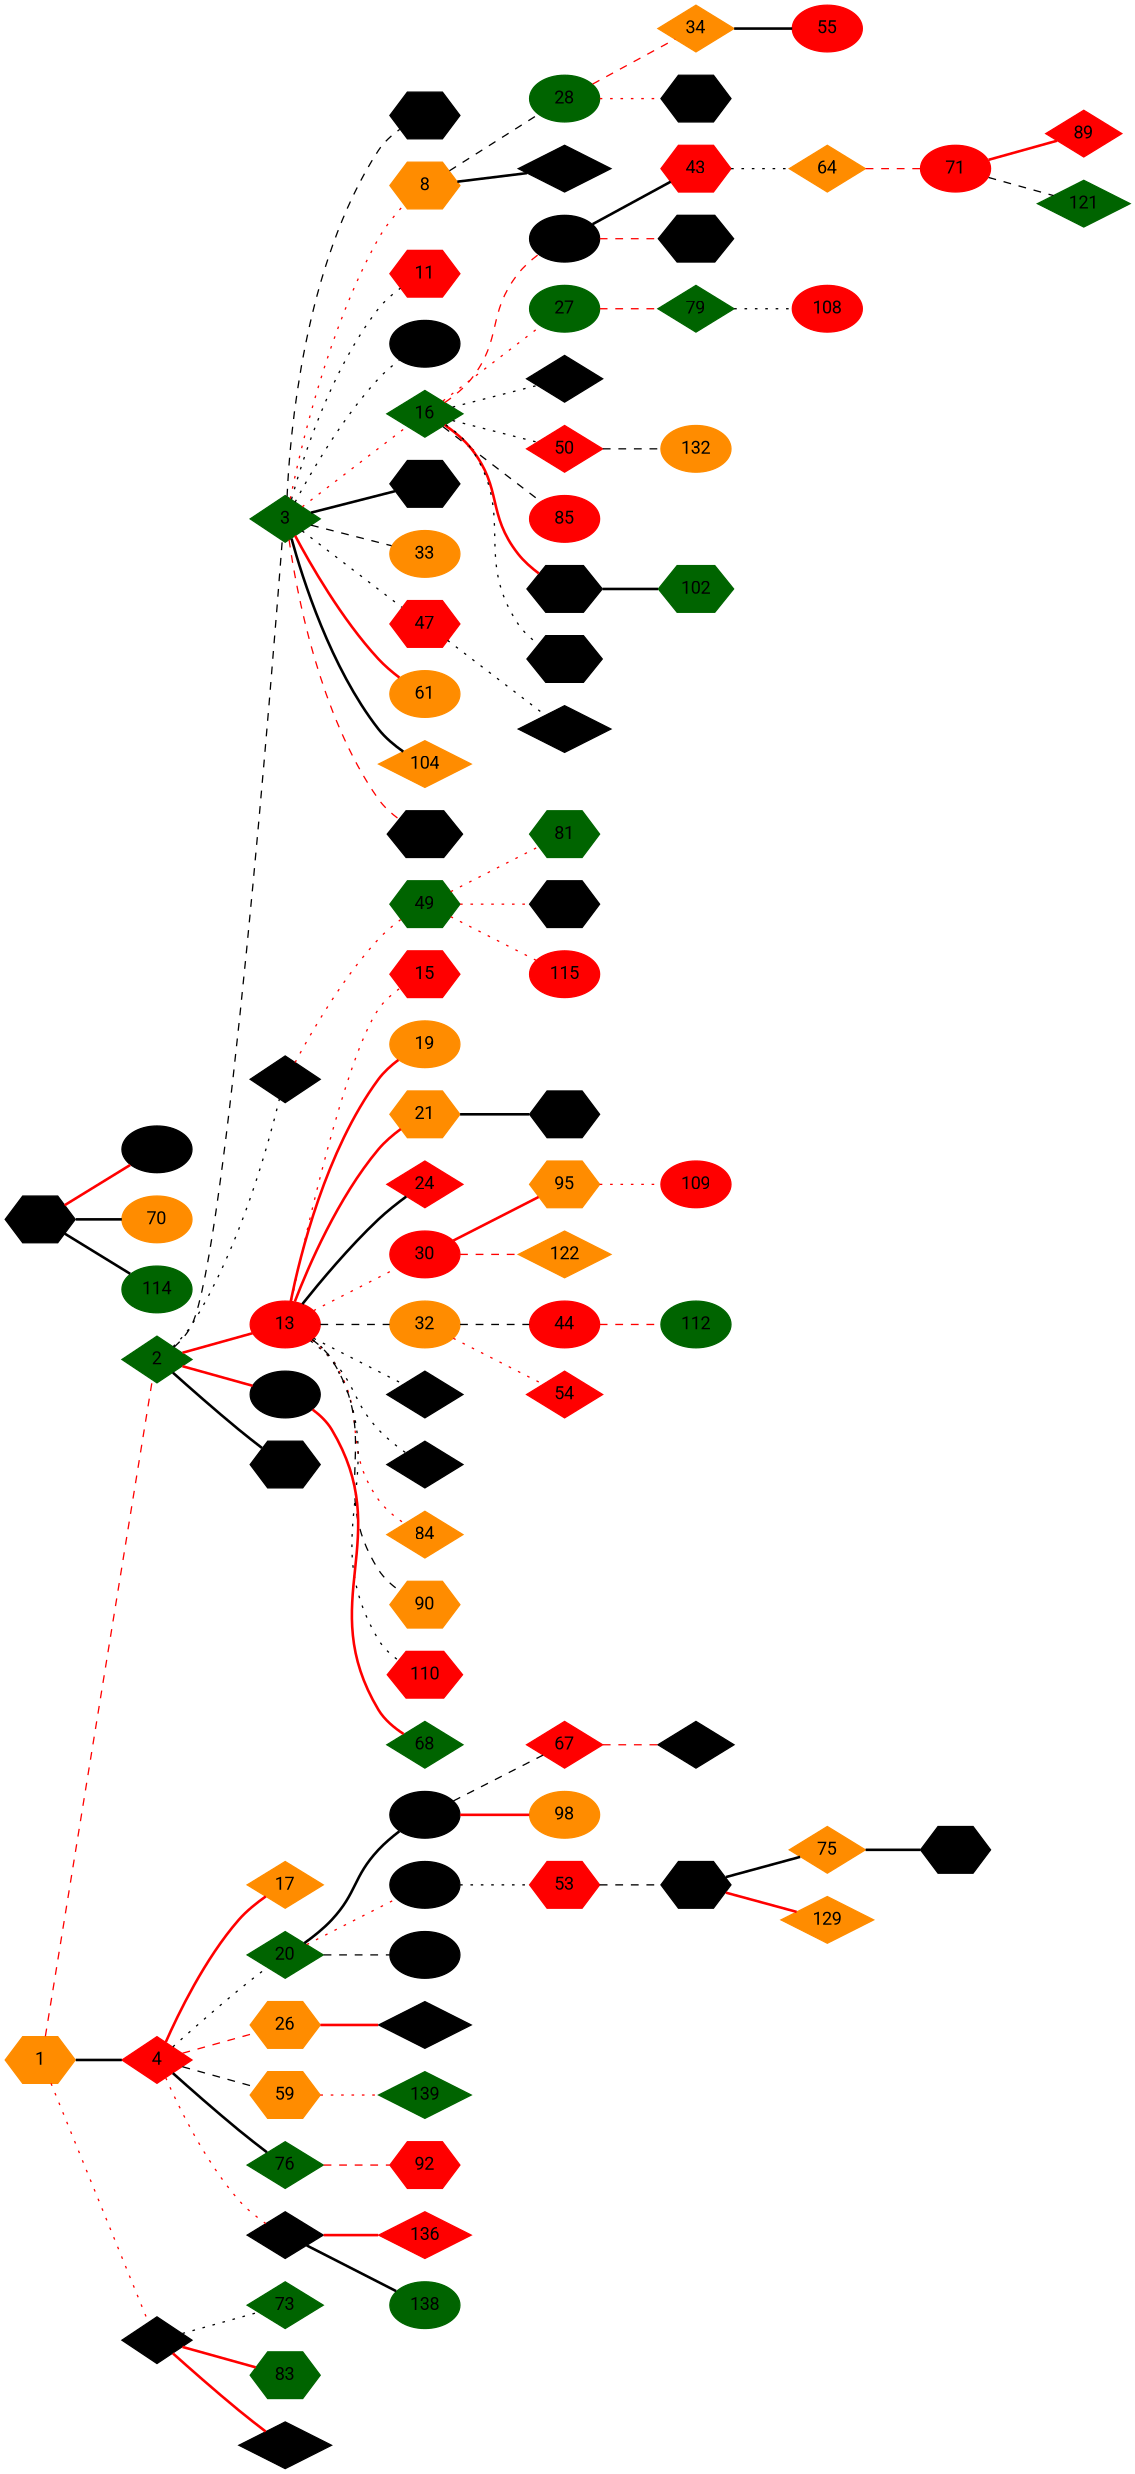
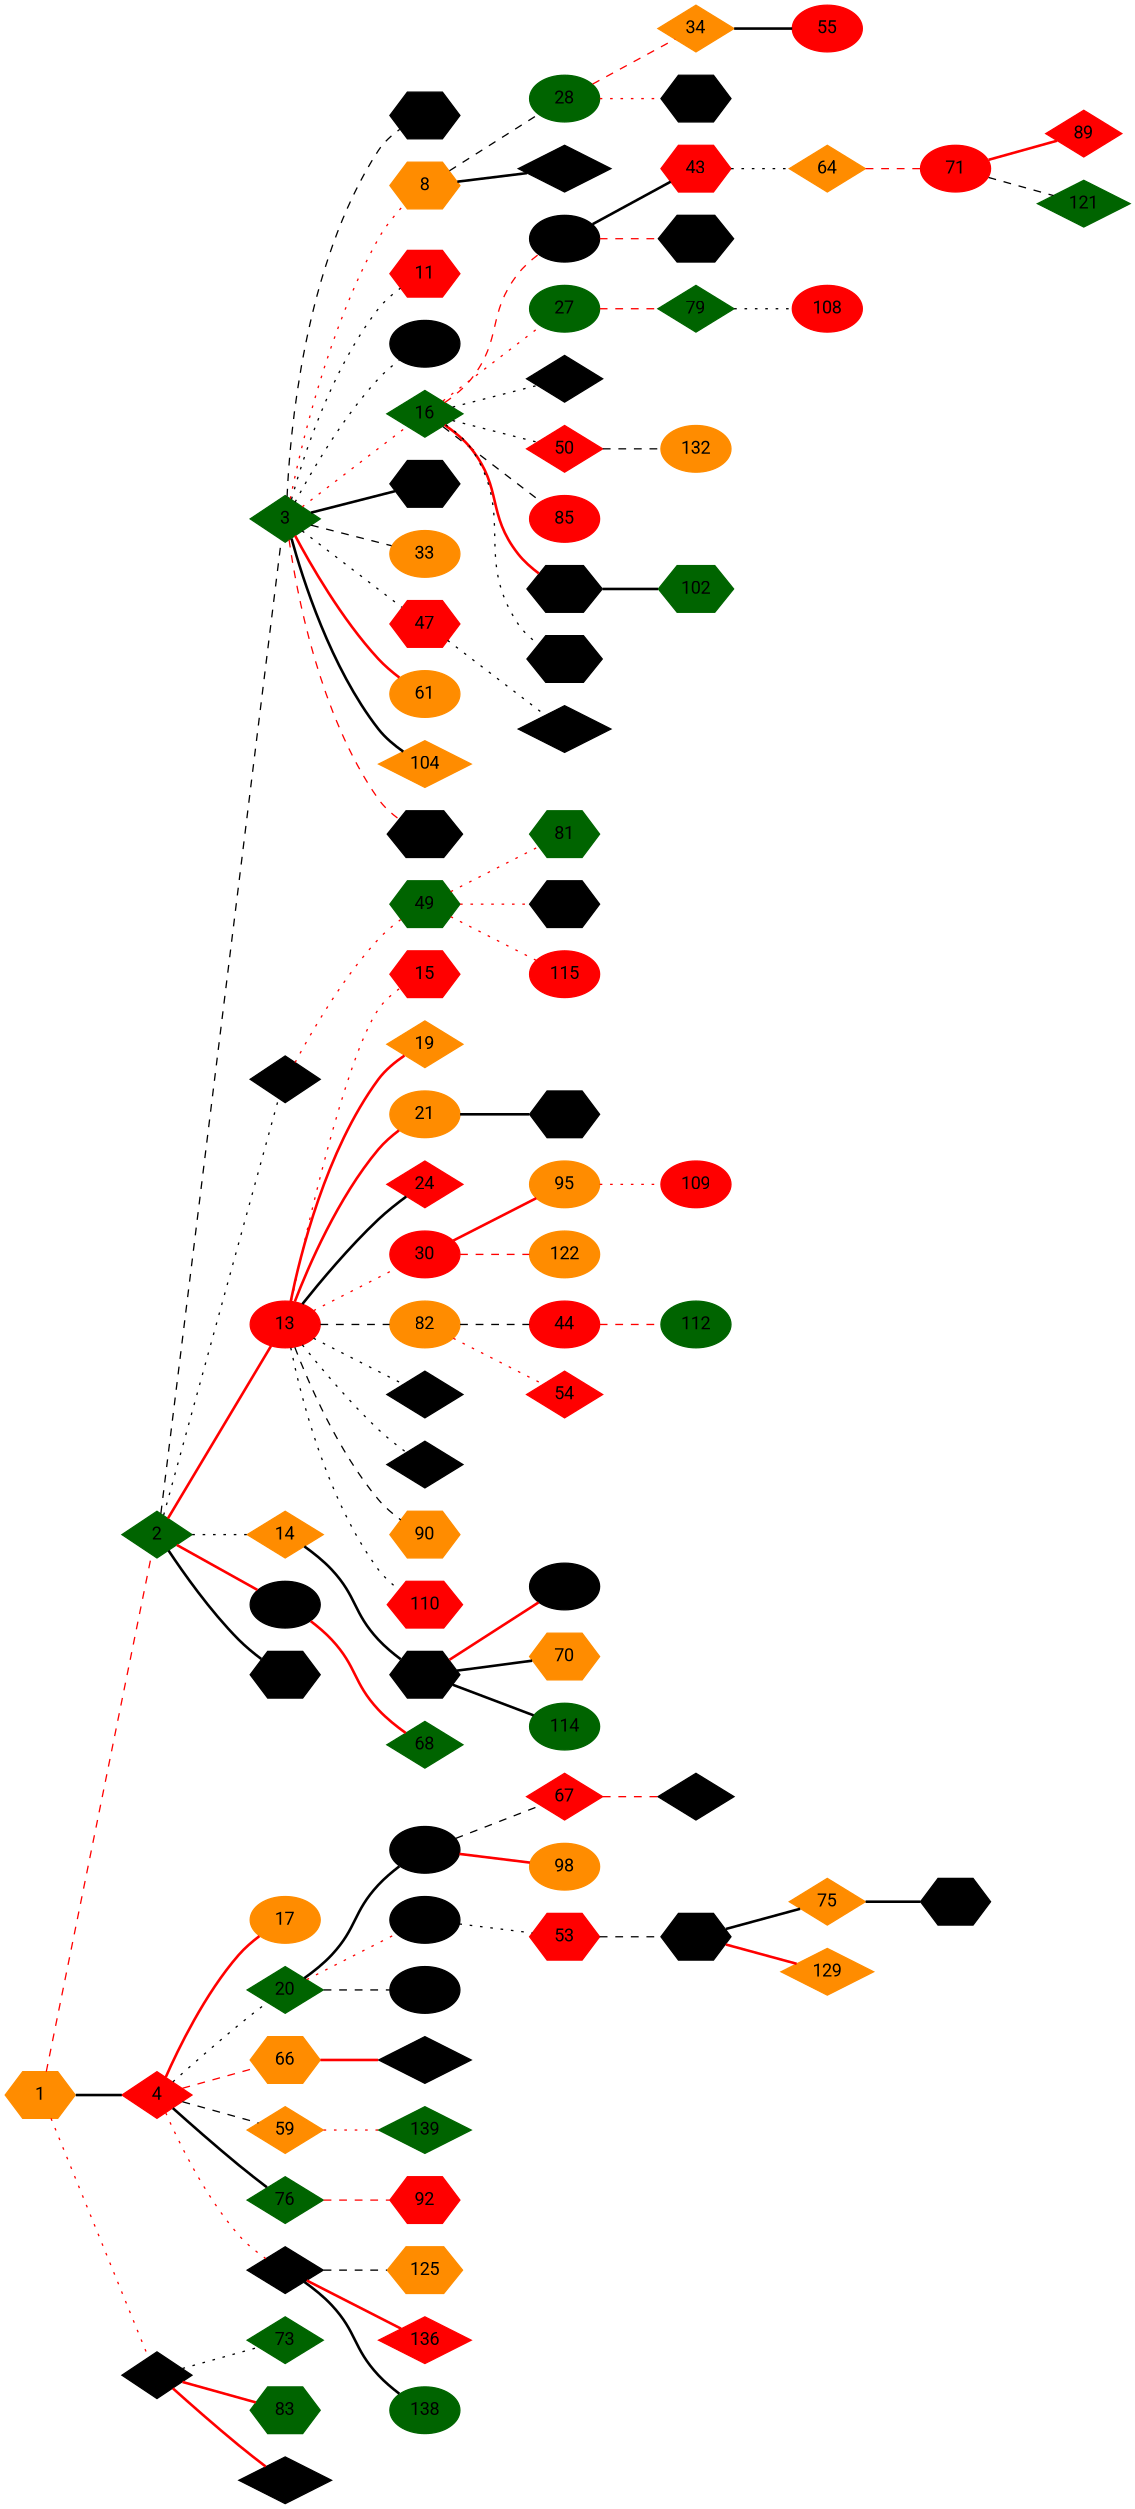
node "19": shape ellipse -> diamond
node "21": shape hexagon -> ellipse
node "95": shape hexagon -> ellipse
node "70": shape ellipse -> hexagon
node "122": shape diamond -> ellipse
node "32": label "32" -> "82"
node "14": added
node "84": removed
node "17": shape diamond -> ellipse
node "26": label "26" -> "66"
node "59": shape hexagon -> diamond
node "125": added
